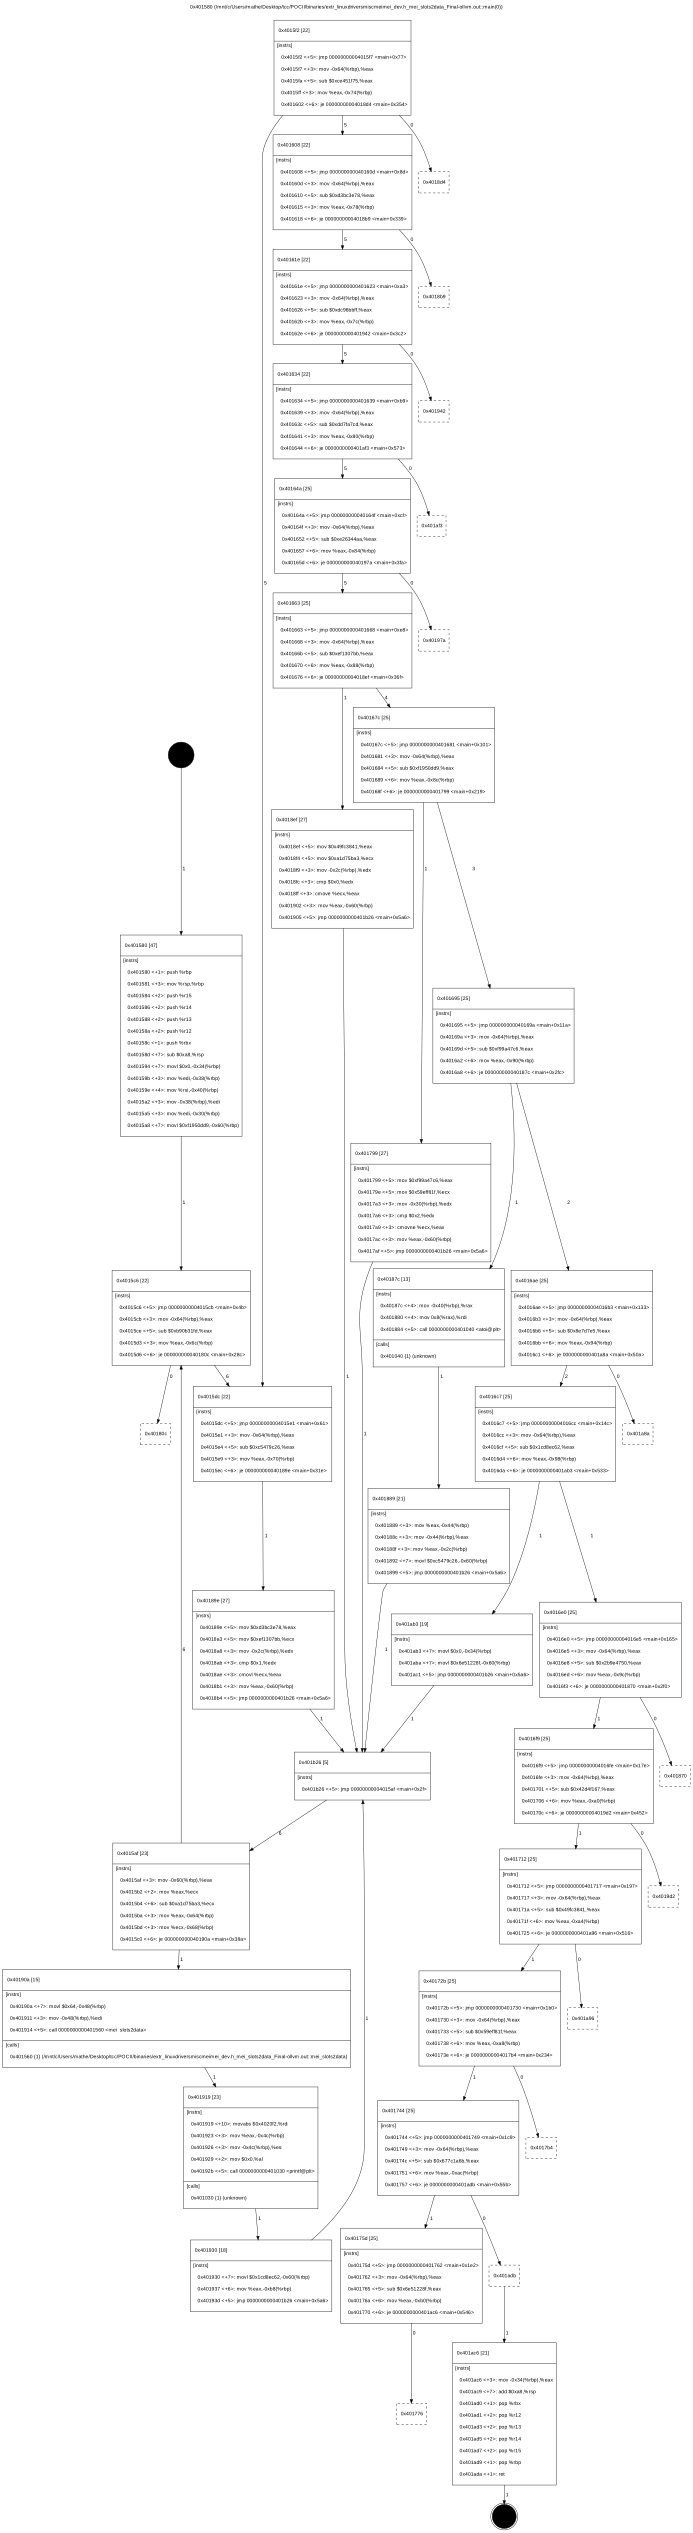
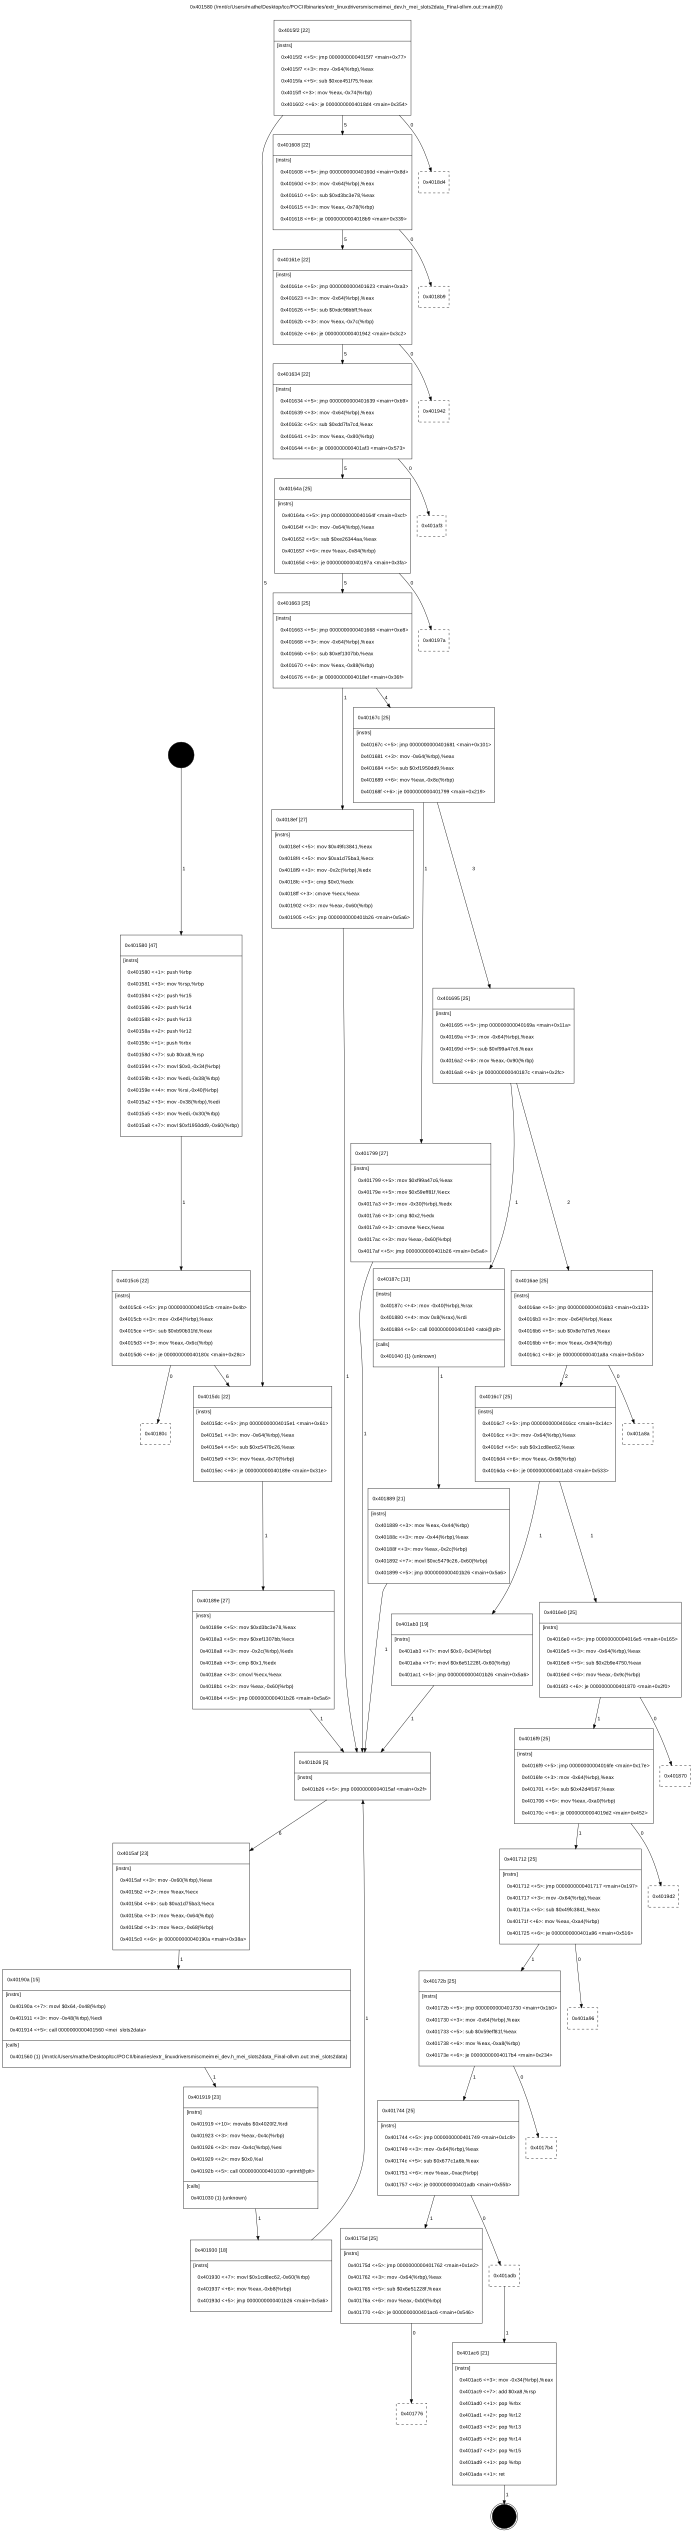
edge "0x4015af [23]" -> "0x4015c6 [22]": removed, label "6"
